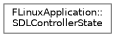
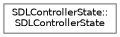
node "FLinuxApplication:: SDLControllerState": label "FLinuxApplication:: SDLControllerState" -> "SDLControllerState:: SDLControllerState"
